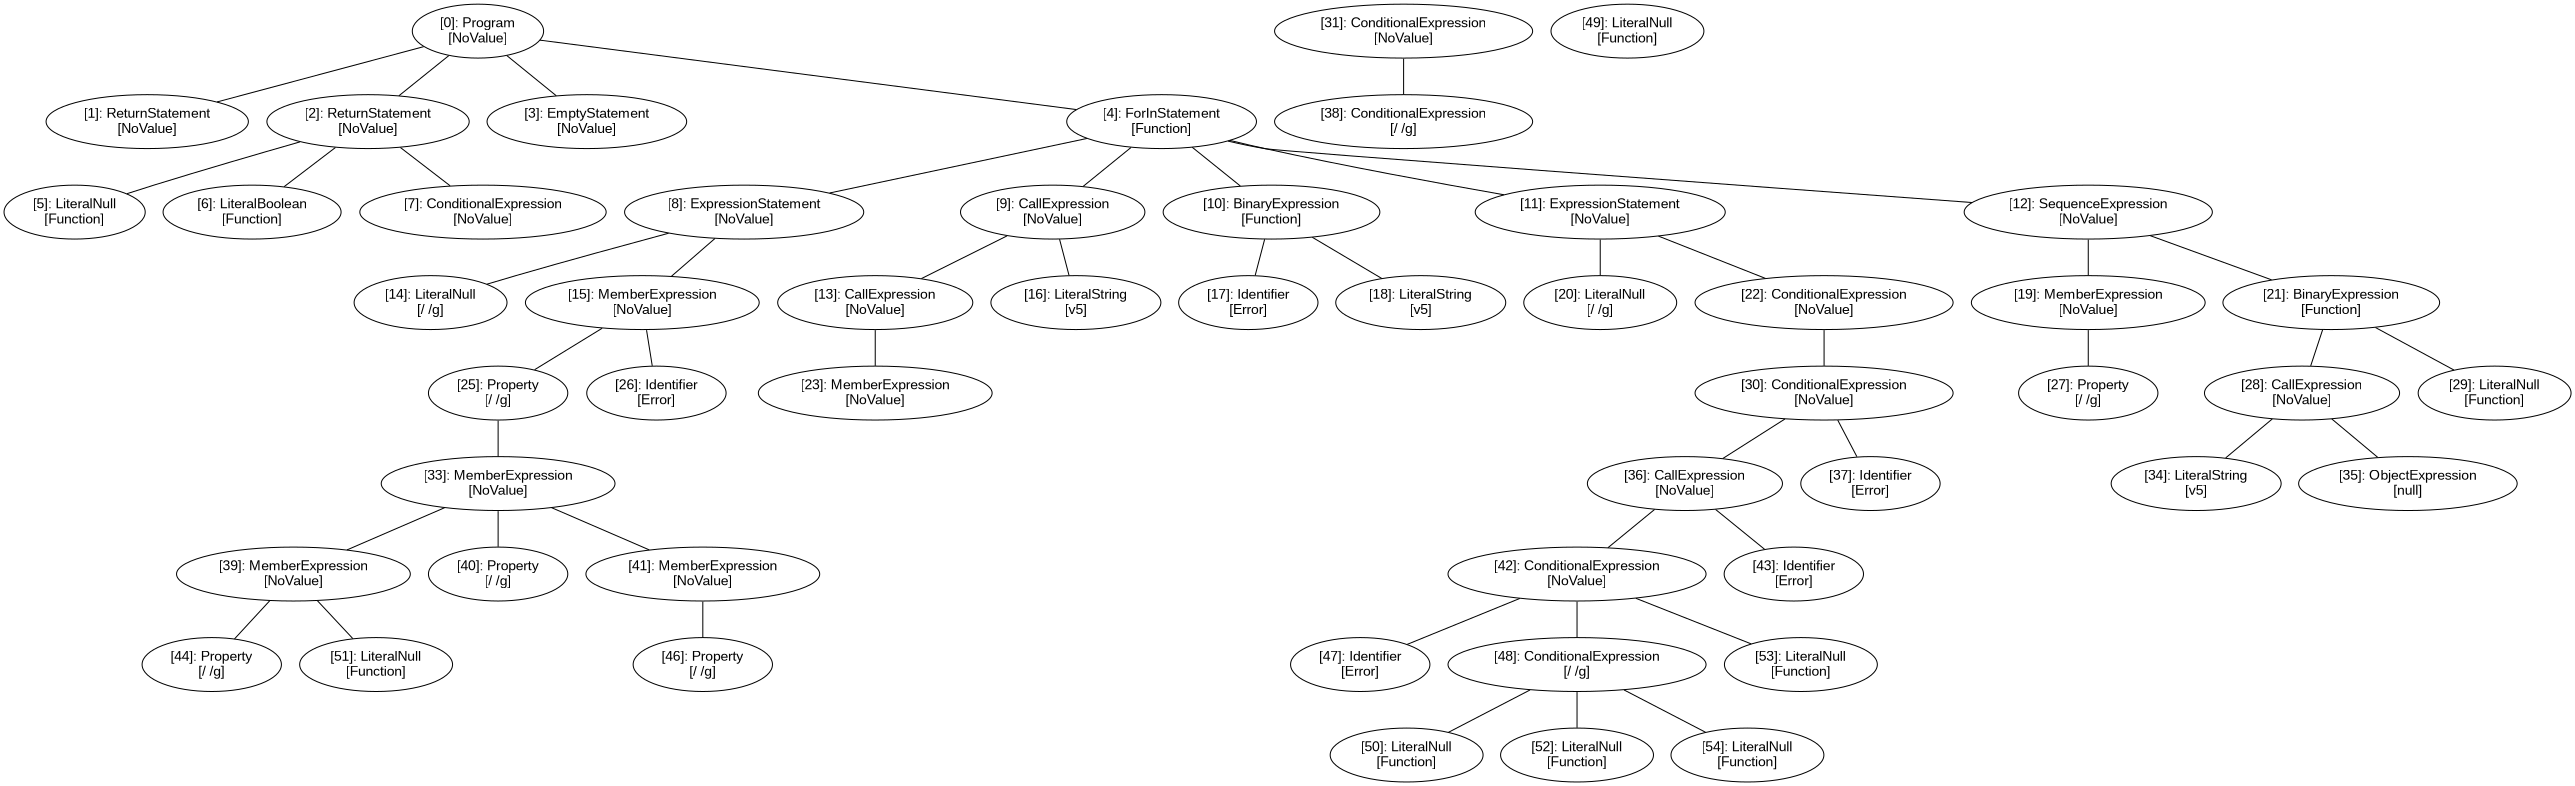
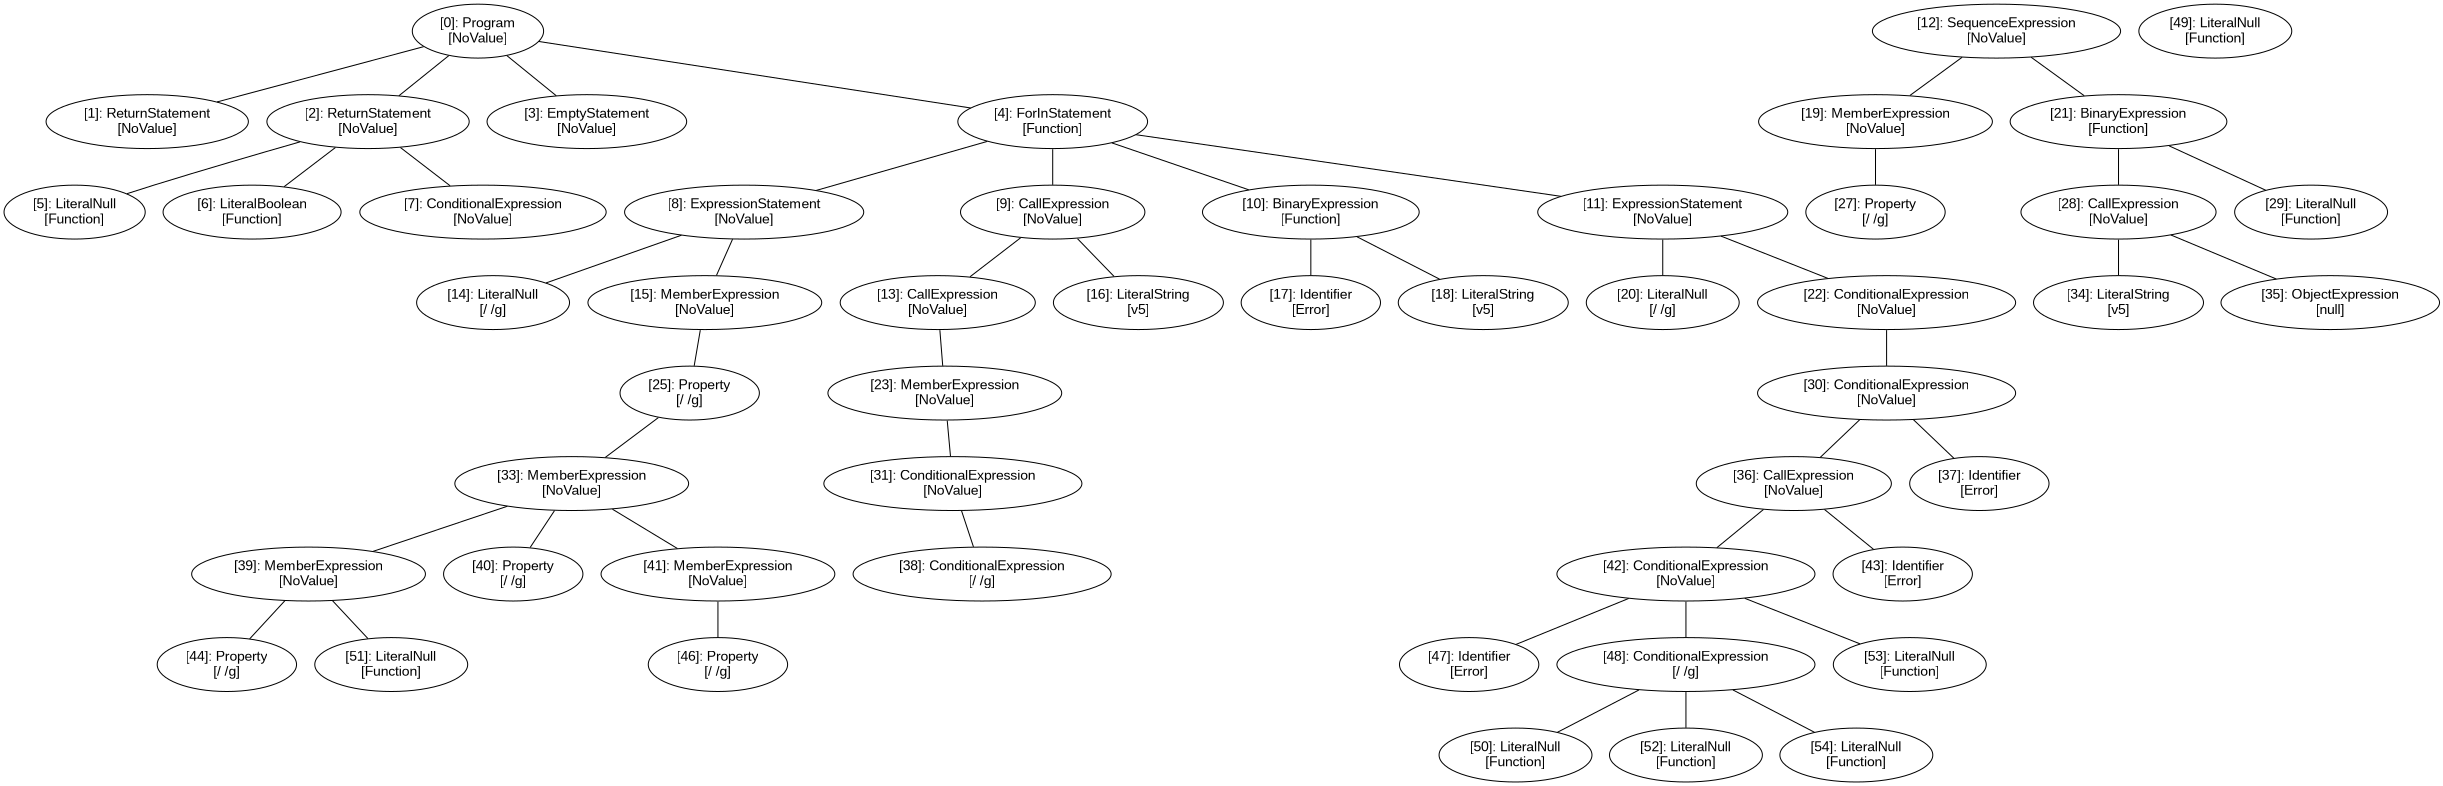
edge "[4]: ForInStatement [Function]" -- "[12]: SequenceExpression [NoValue]": removed
node "[26]: Identifier [Error]": removed
edge "[23]: MemberExpression [NoValue]" -- "[31]: ConditionalExpression [NoValue]": added
